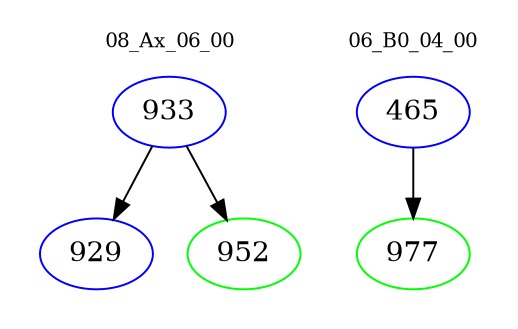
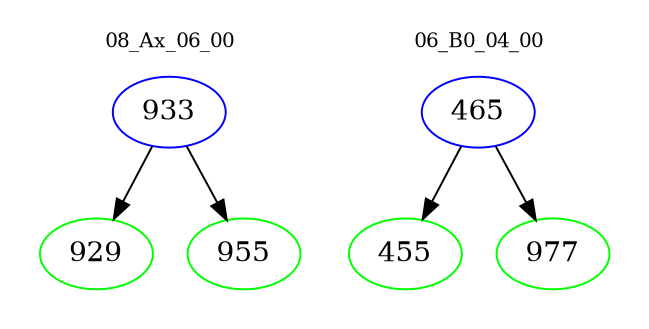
node "929": color blue -> green
node "952": label "952" -> "955"
node "455": added
